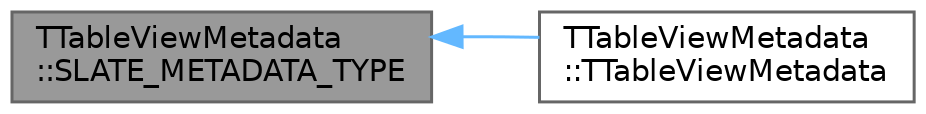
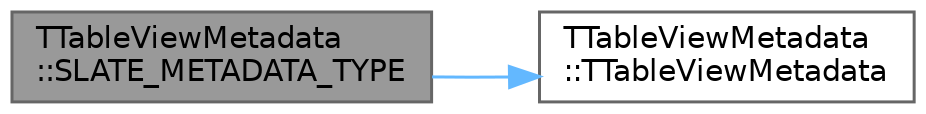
edge "TTableViewMetadata ::TTableViewMetadata" -> "TTableViewMetadata ::SLATE_METADATA_TYPE": reversed
